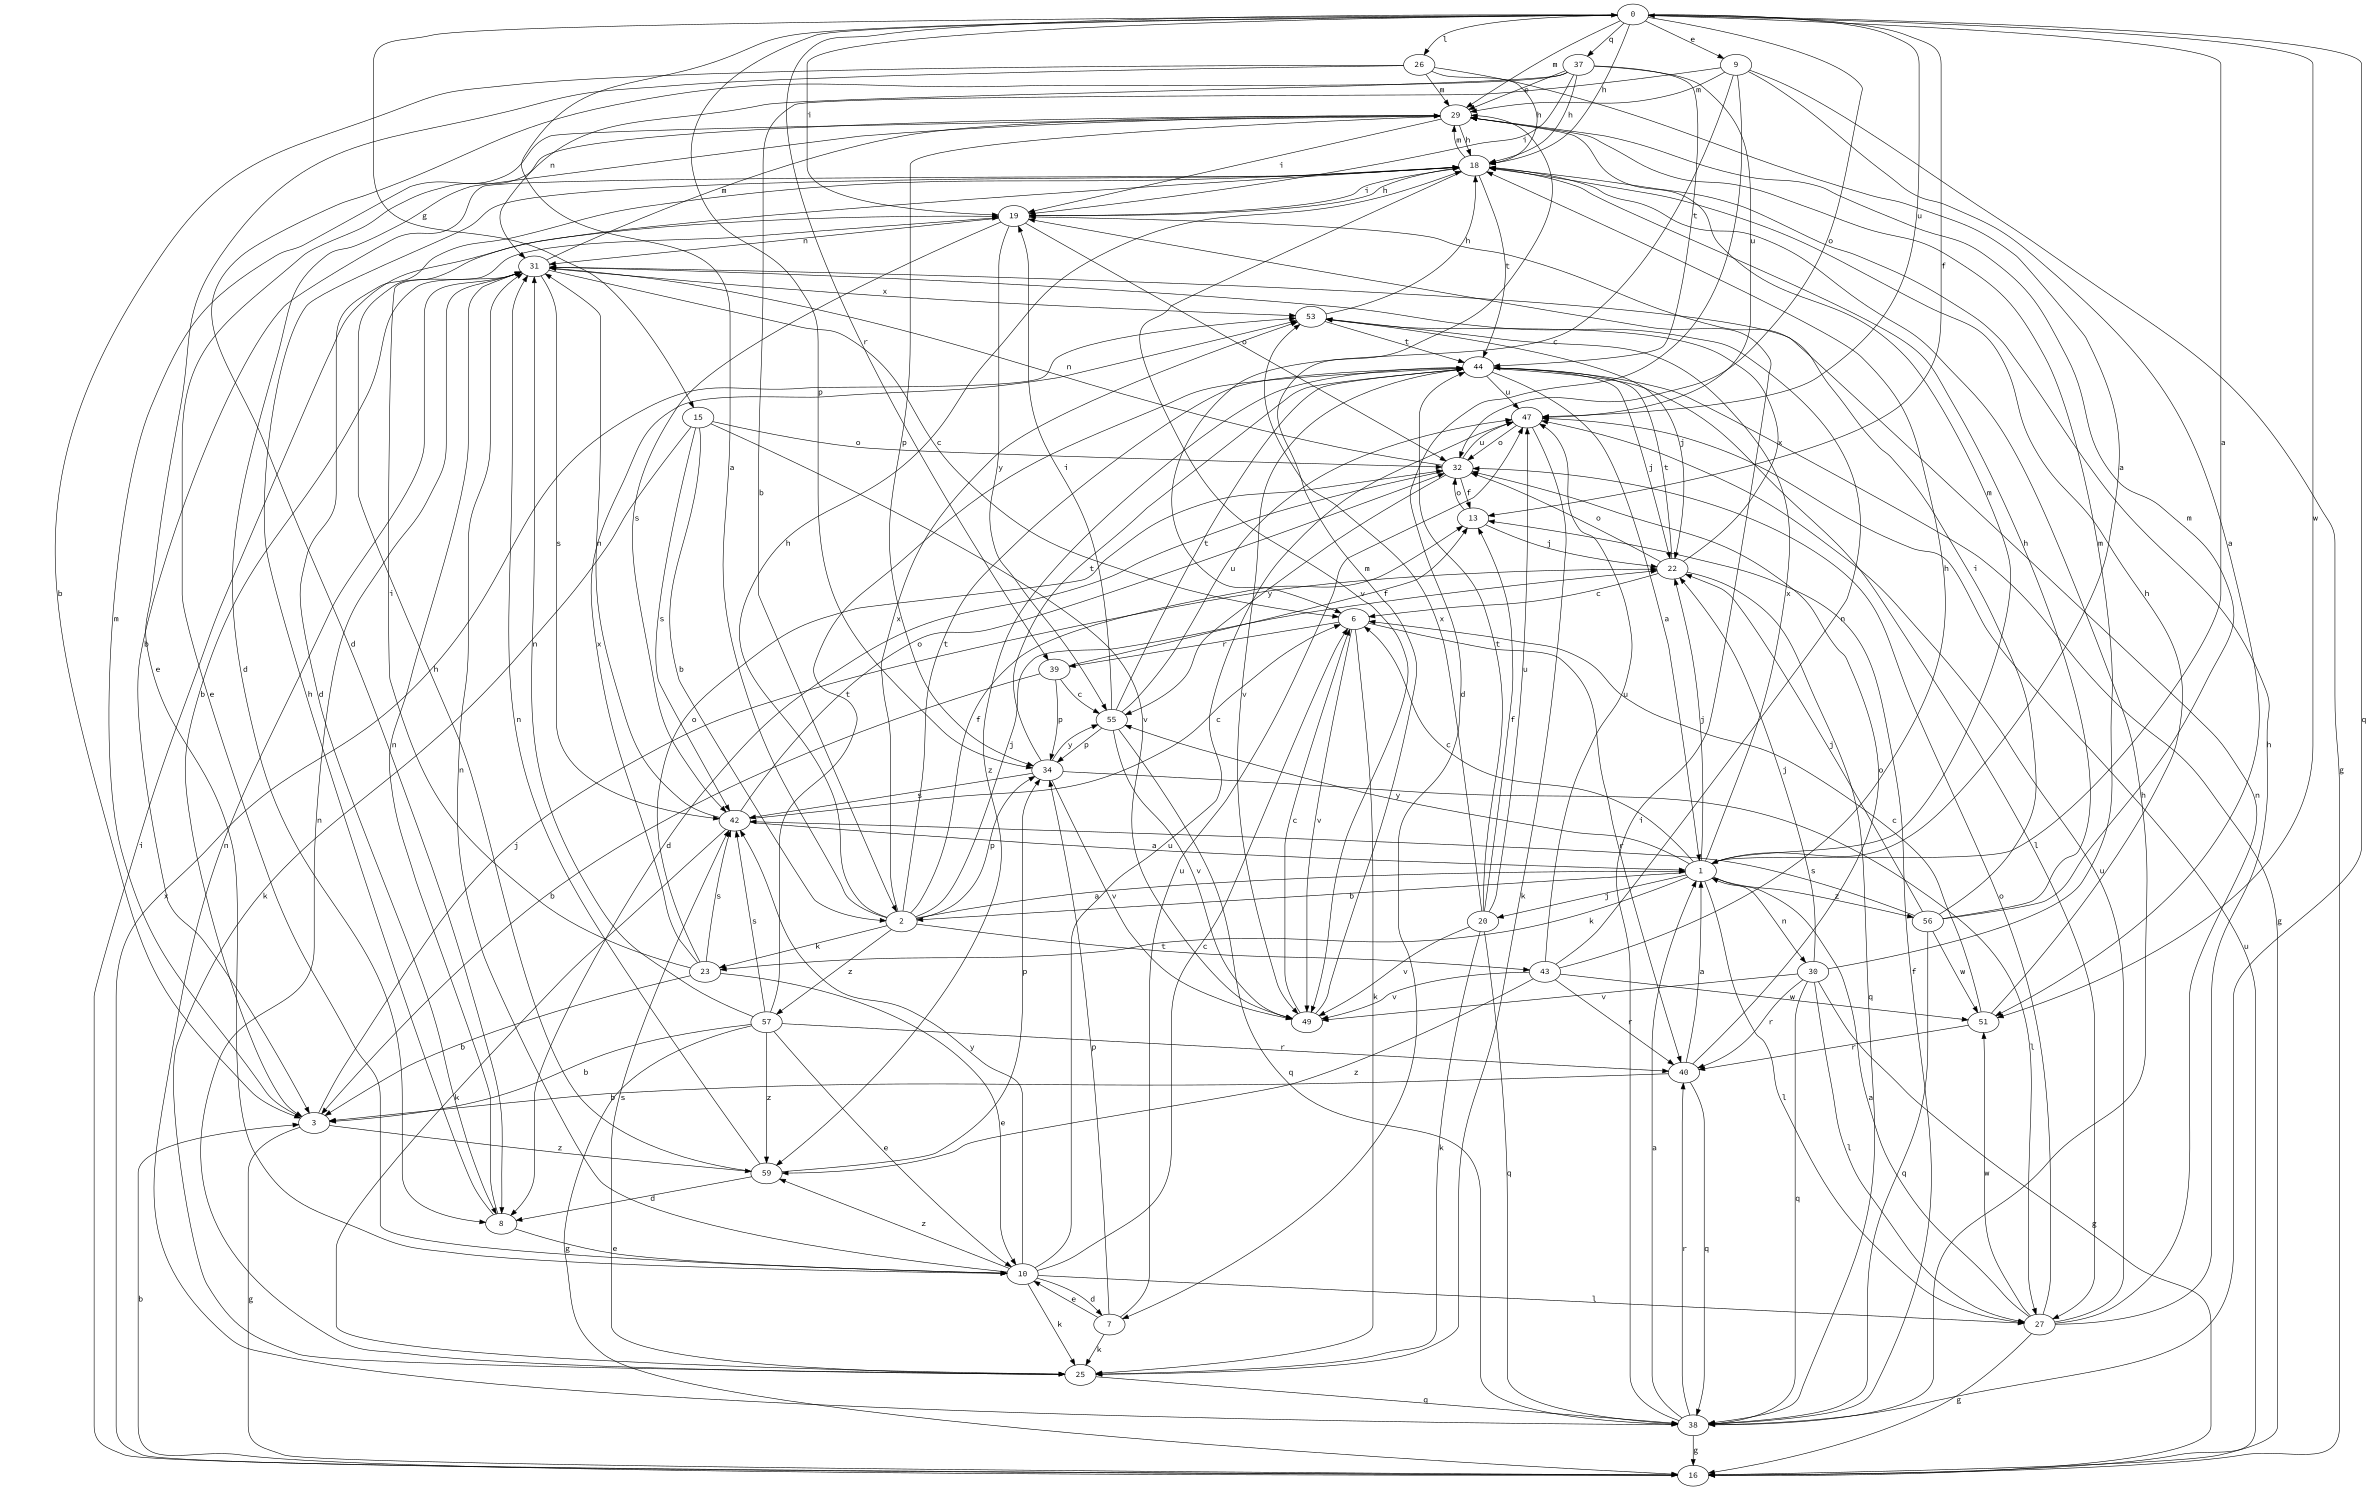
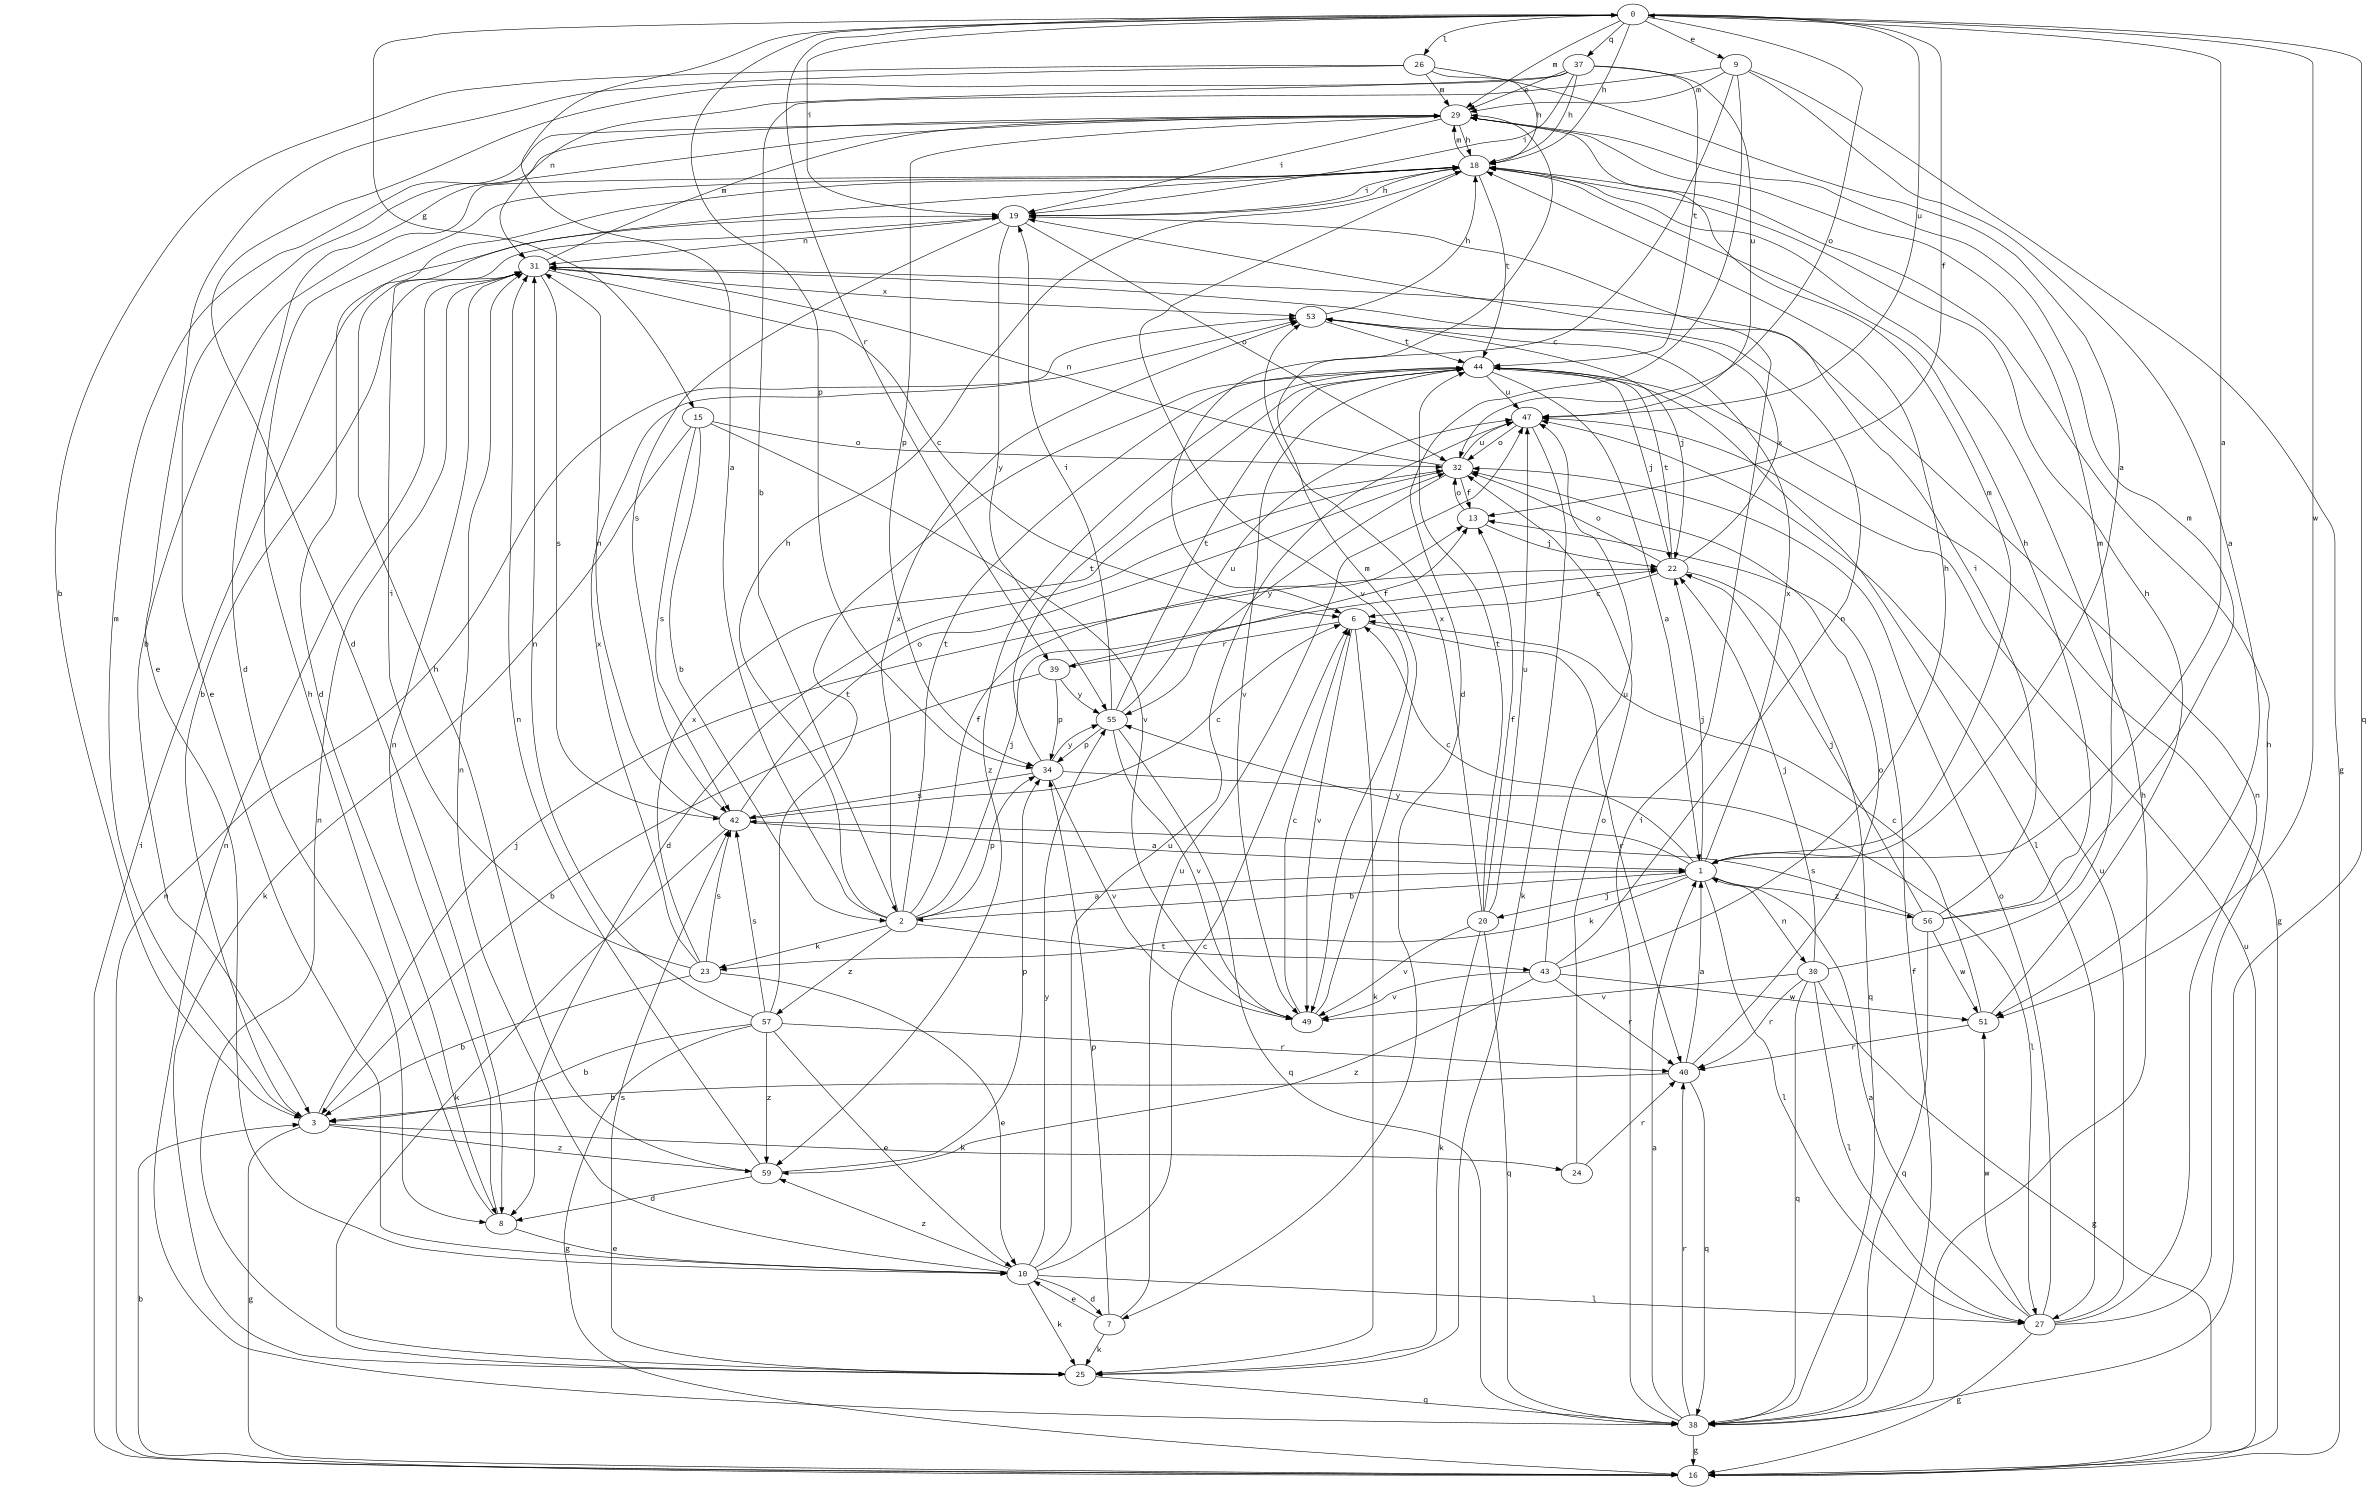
edge "39" -> "55": label "c" -> "y"
edge "23" -> "32": label "o" -> "x"
edge "16" -> "53": label "x" -> "n"
edge "10" -> "42": now "10" -> "55"
node "24": added
